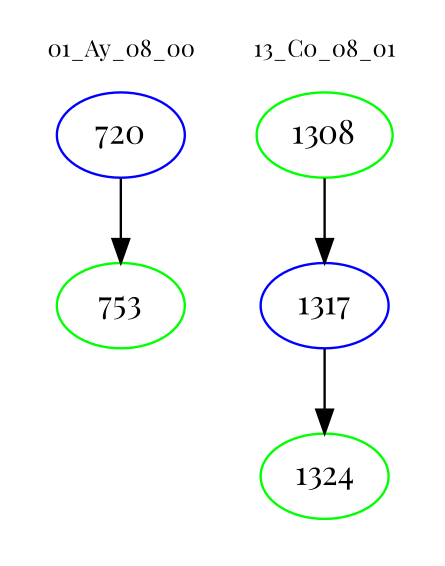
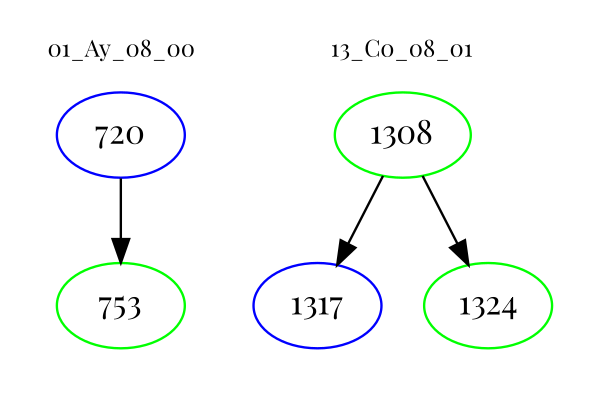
edge "1317" -> "1324": now "1308" -> "1324"
